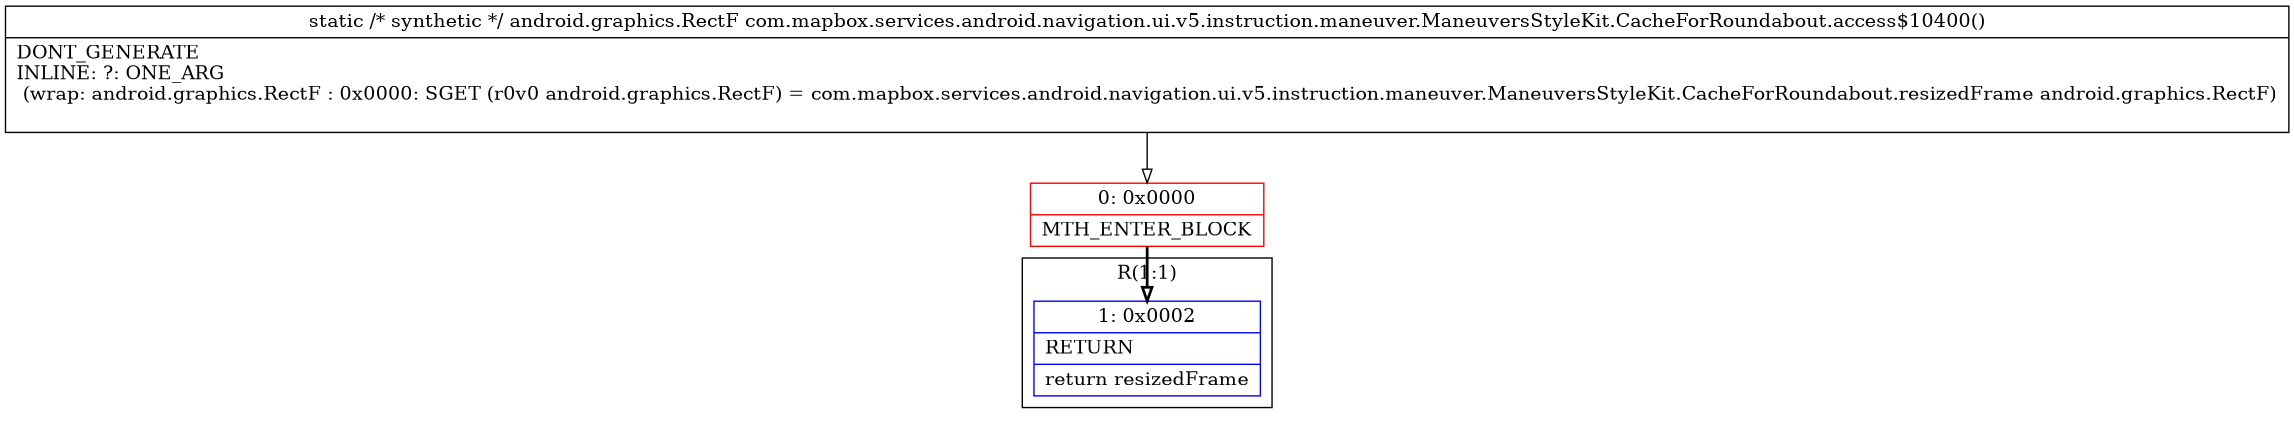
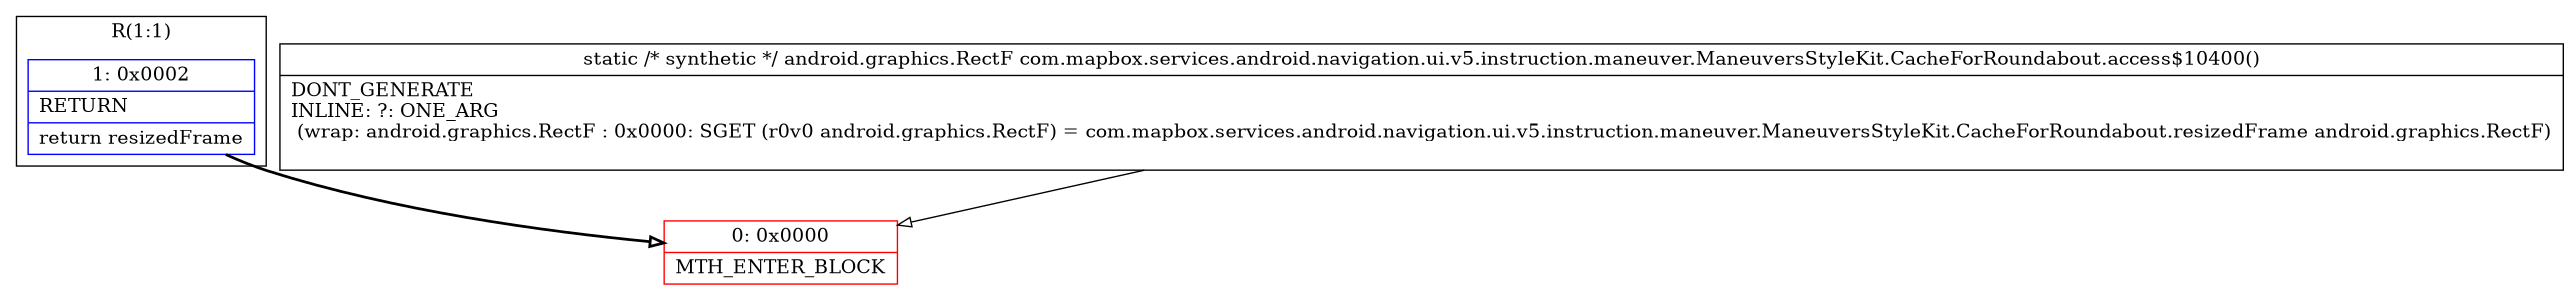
edge "0: 0x0000" -> "1: 0x0002": reversed
